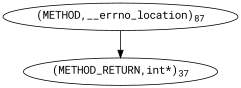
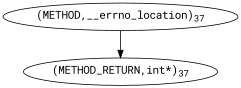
node "(METHOD,__errno_location)": text "87" -> "37"
